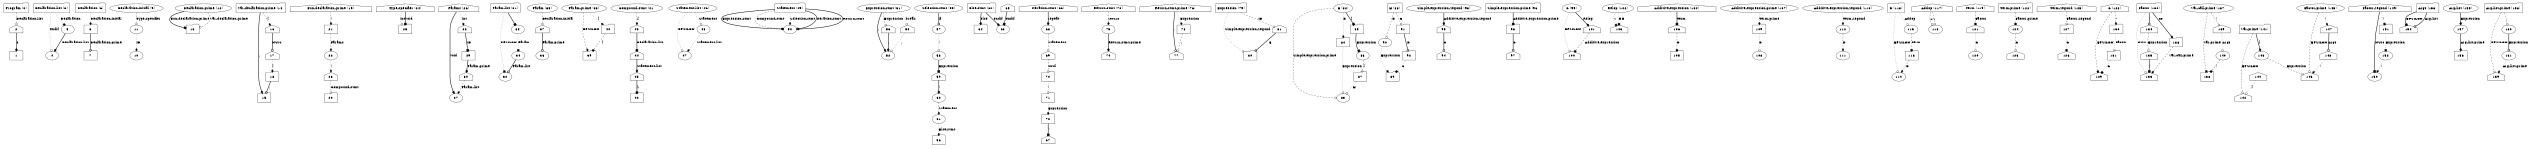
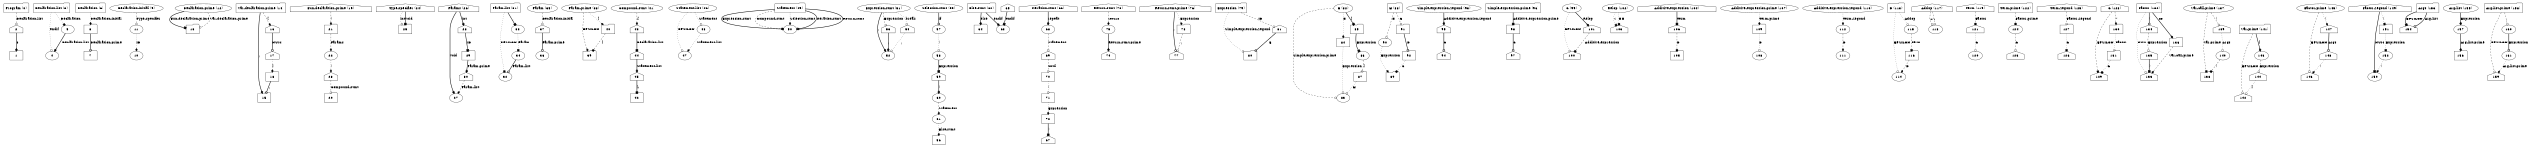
edge "Params (26)" -> "28": style dotted -> bold
edge "143" -> "146": now "143" -> "144"
